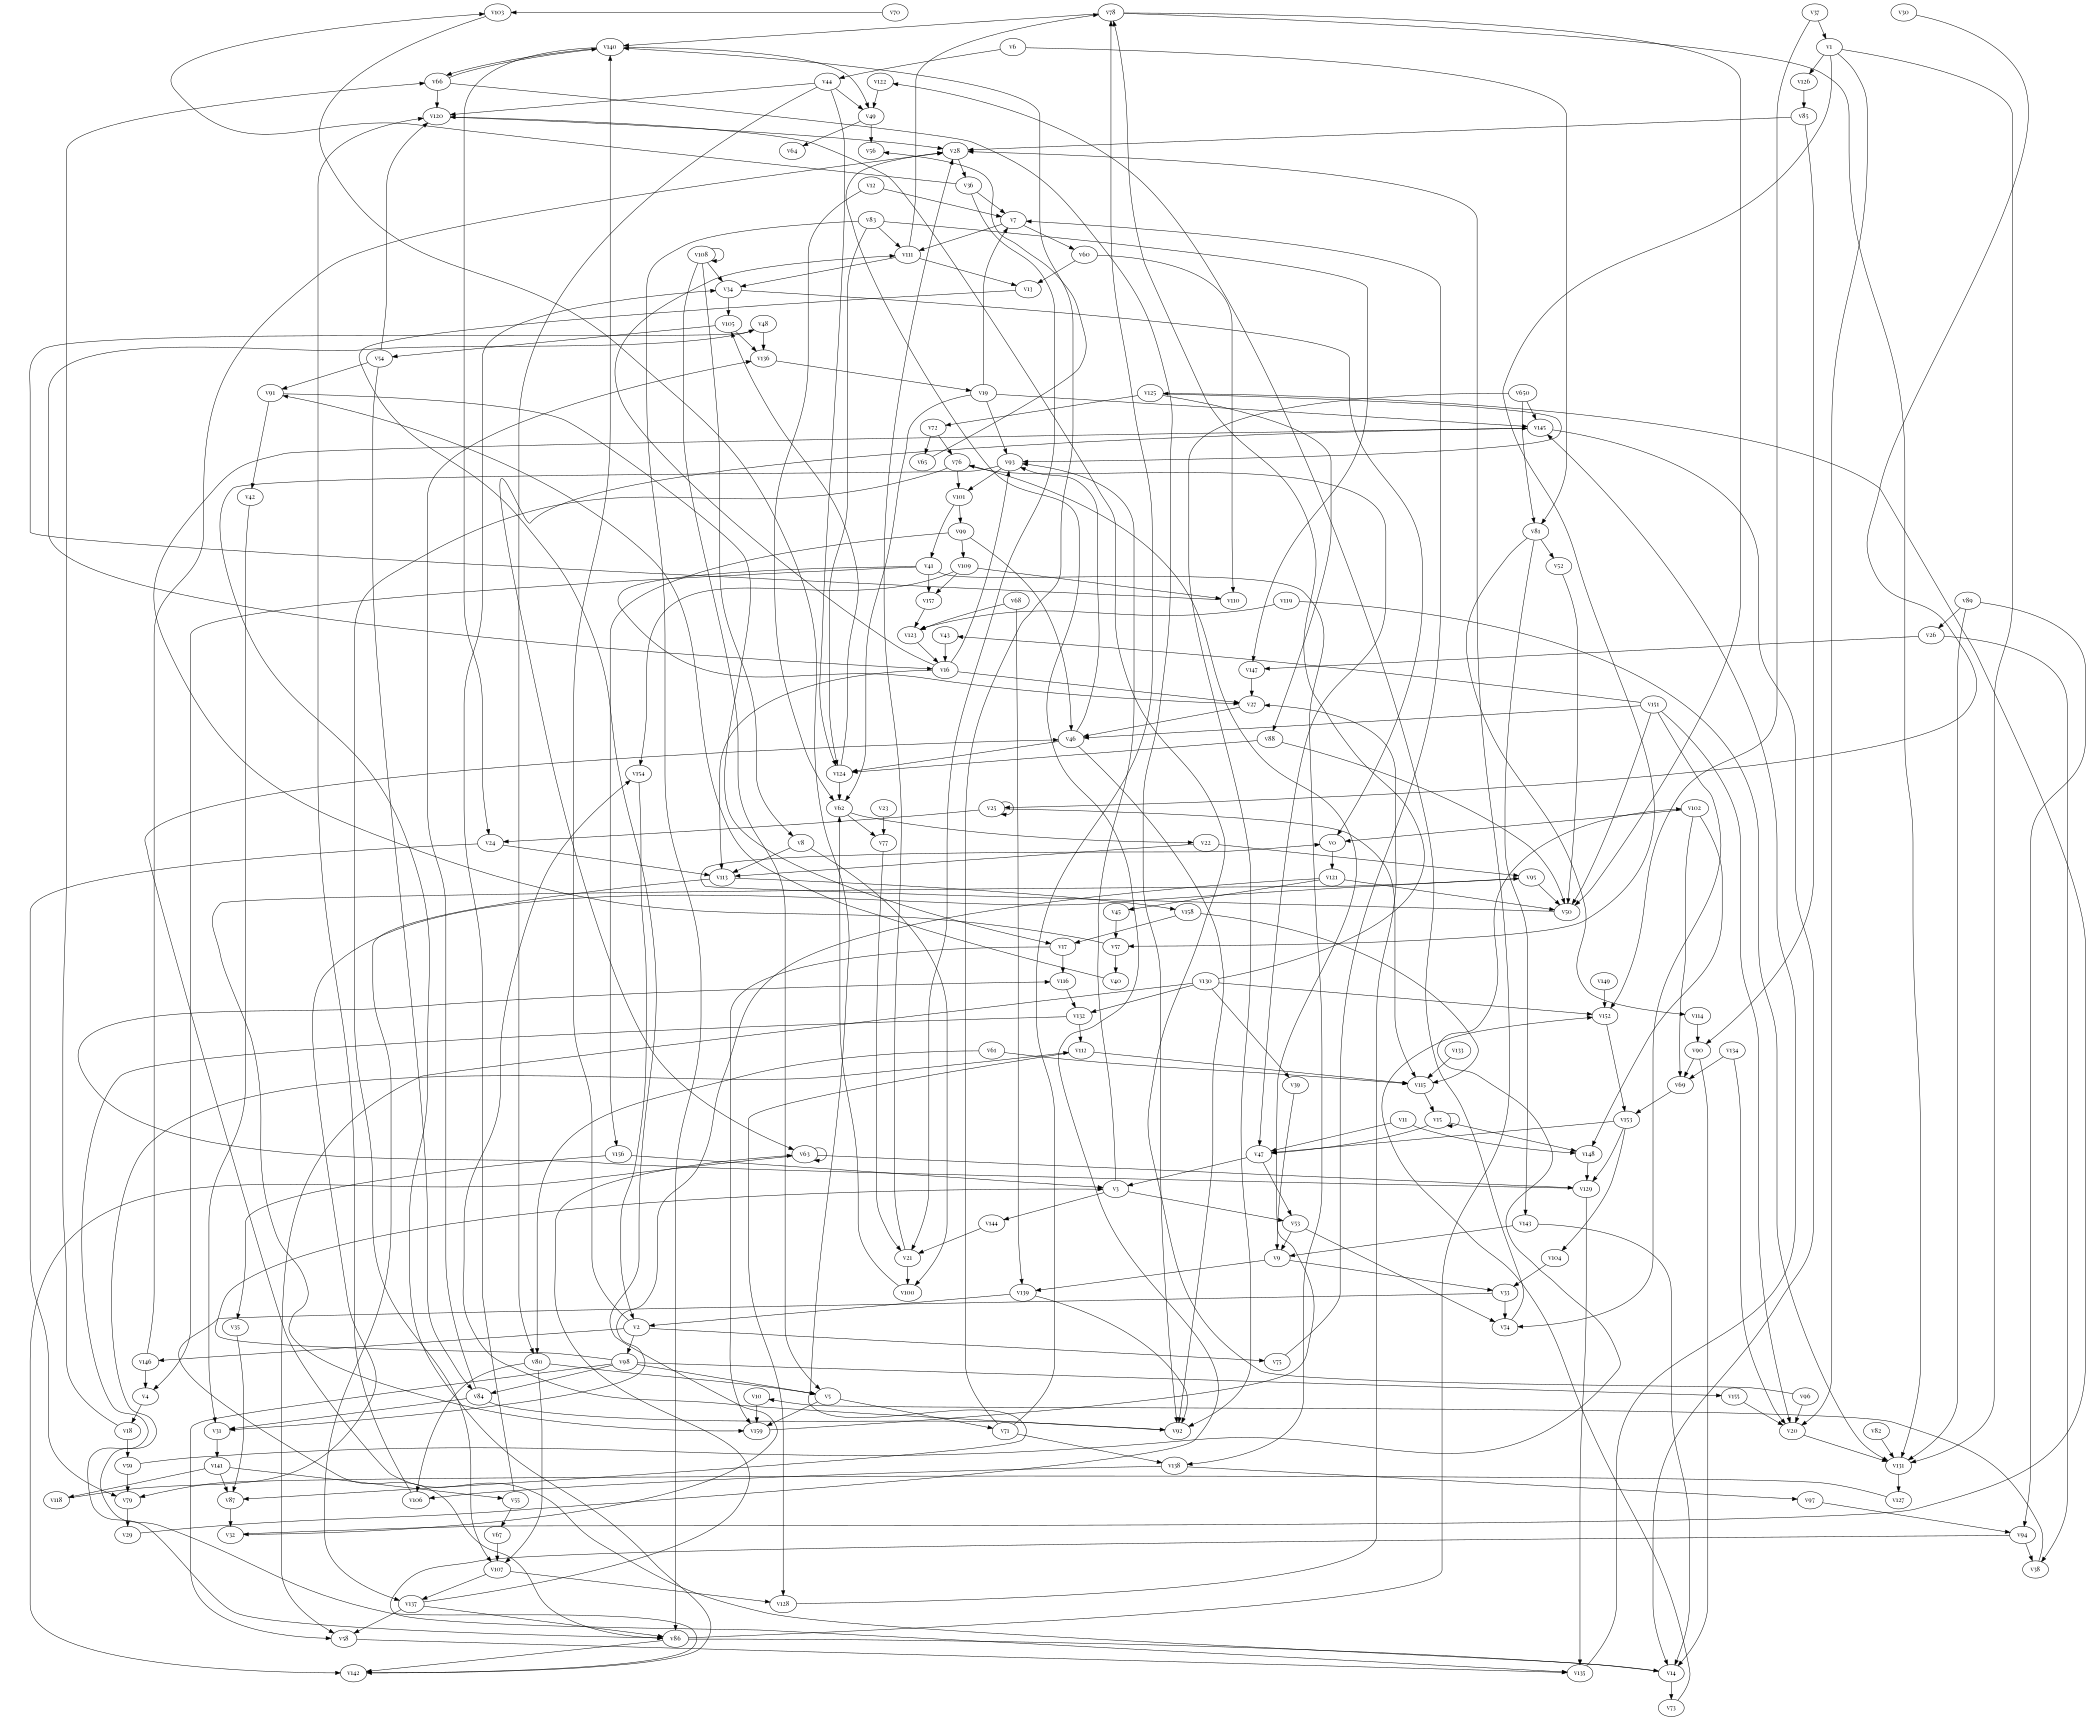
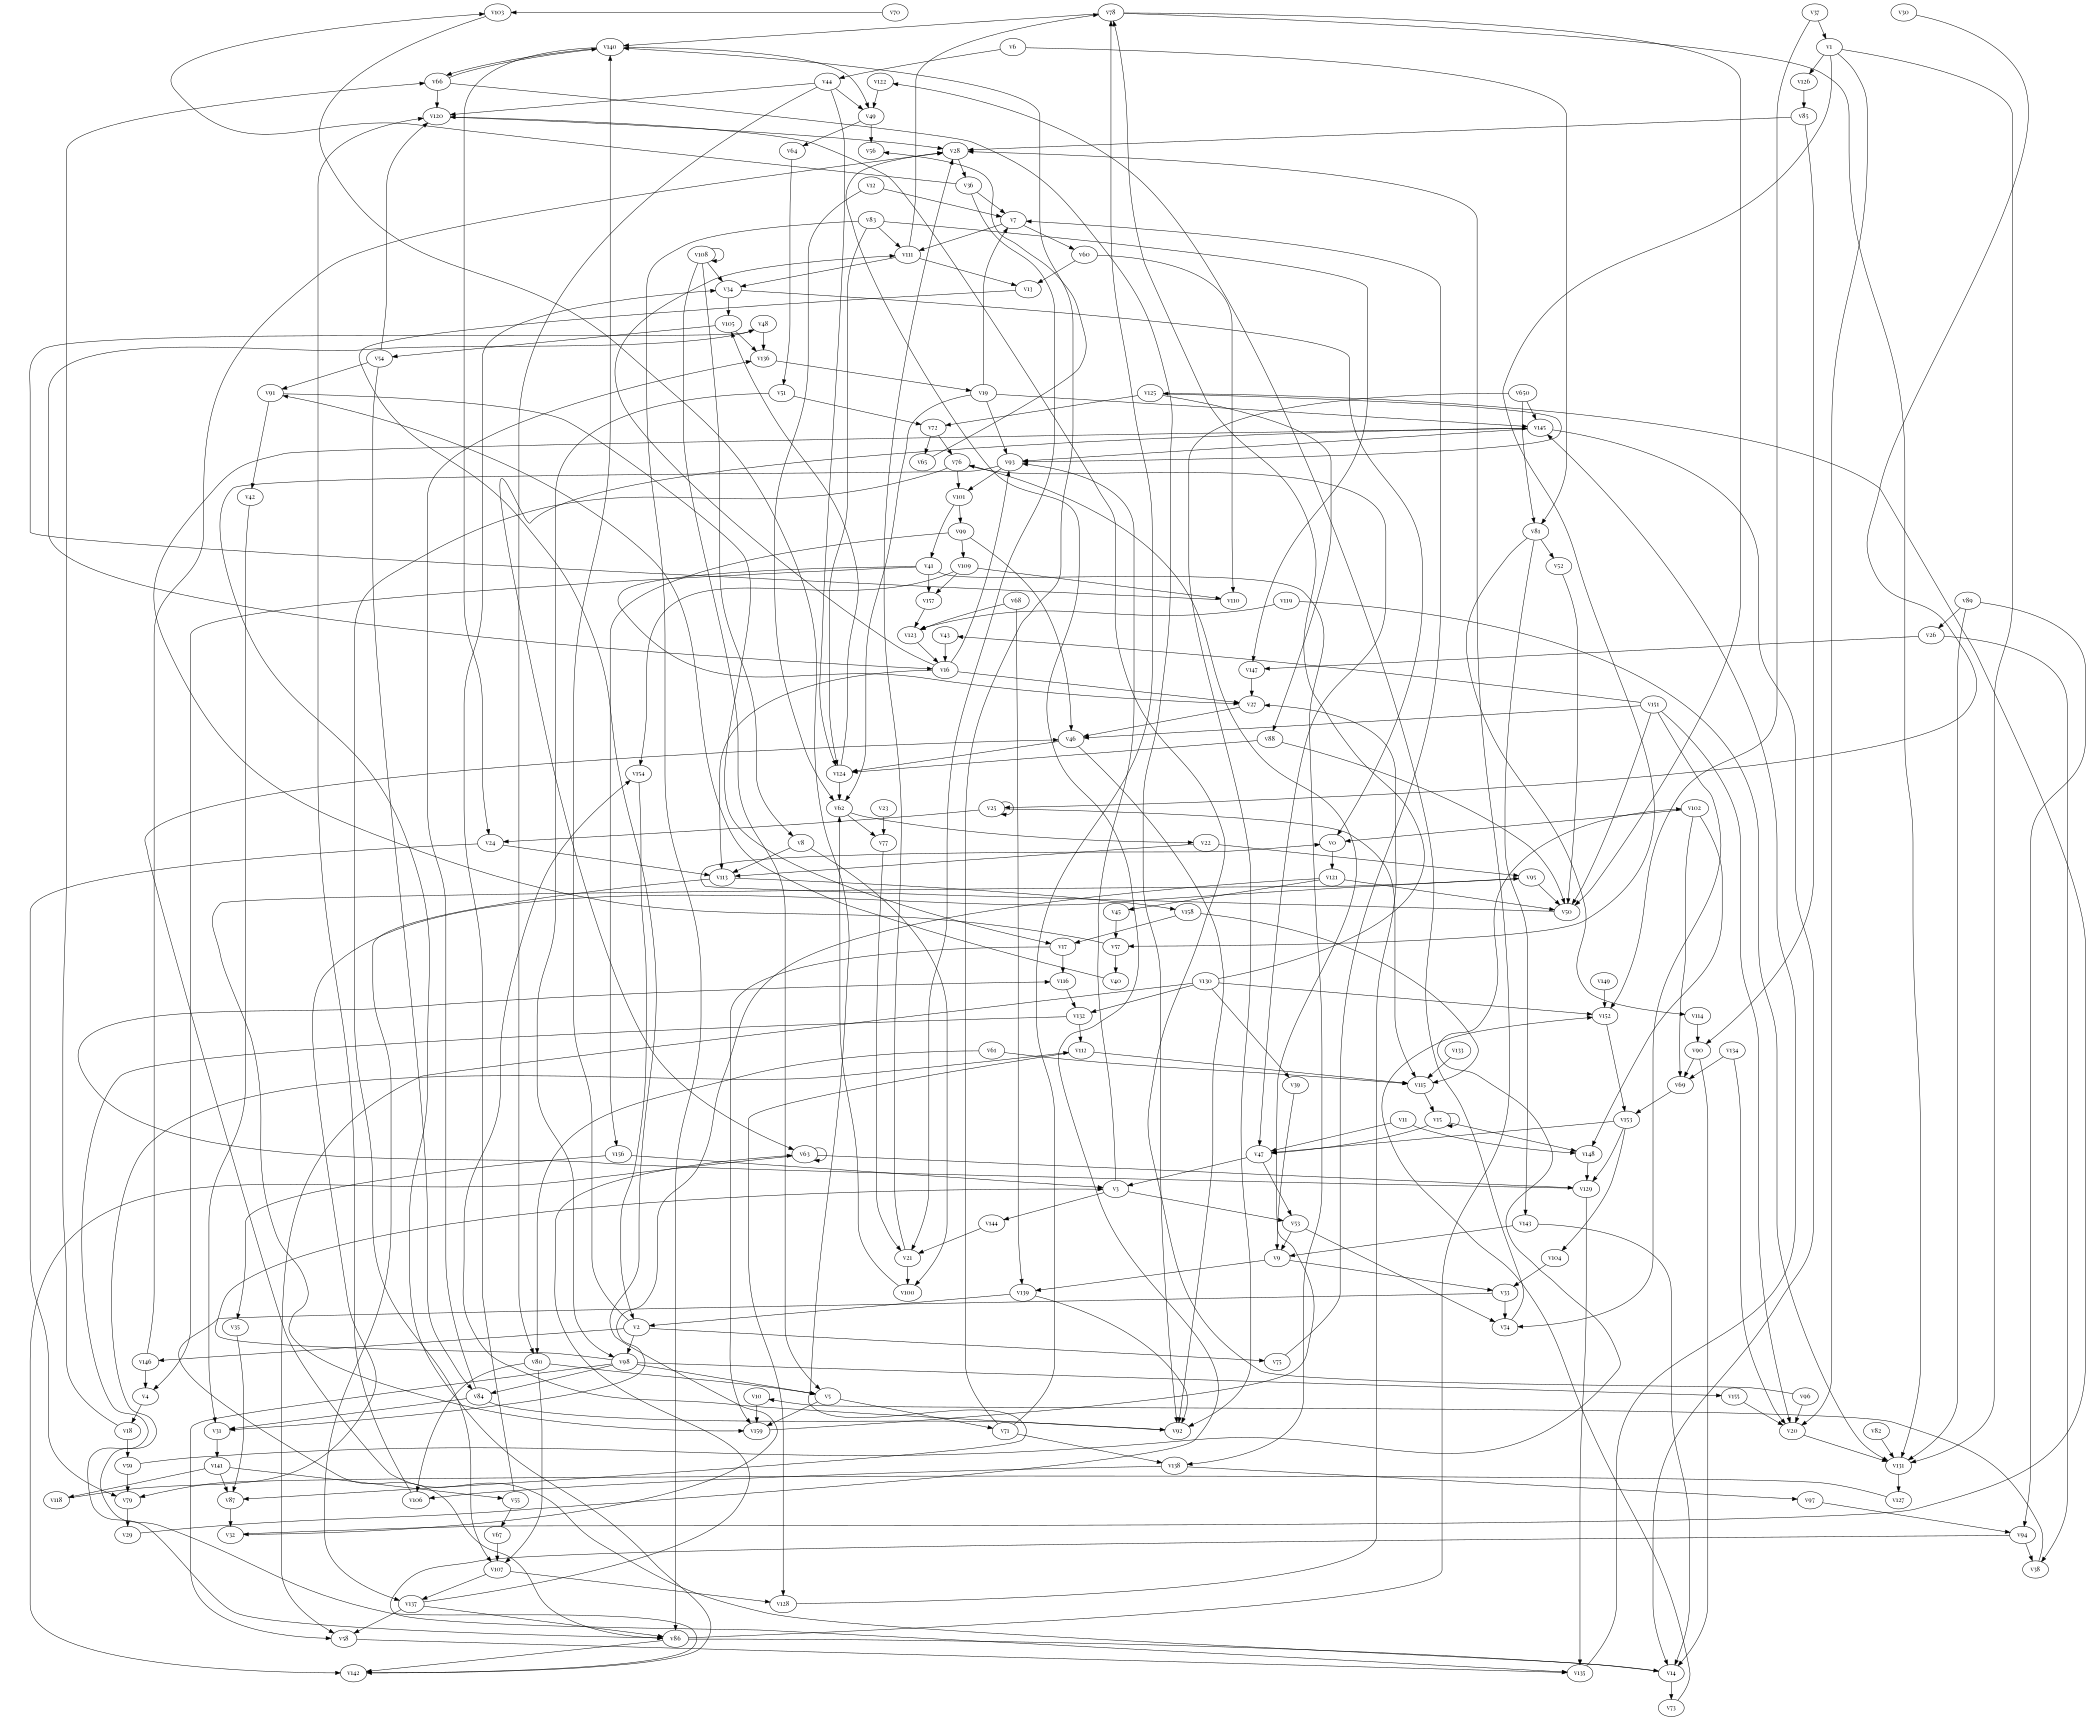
node "v51": added
edge "v46" -> "v93": now "v145" -> "v93"
